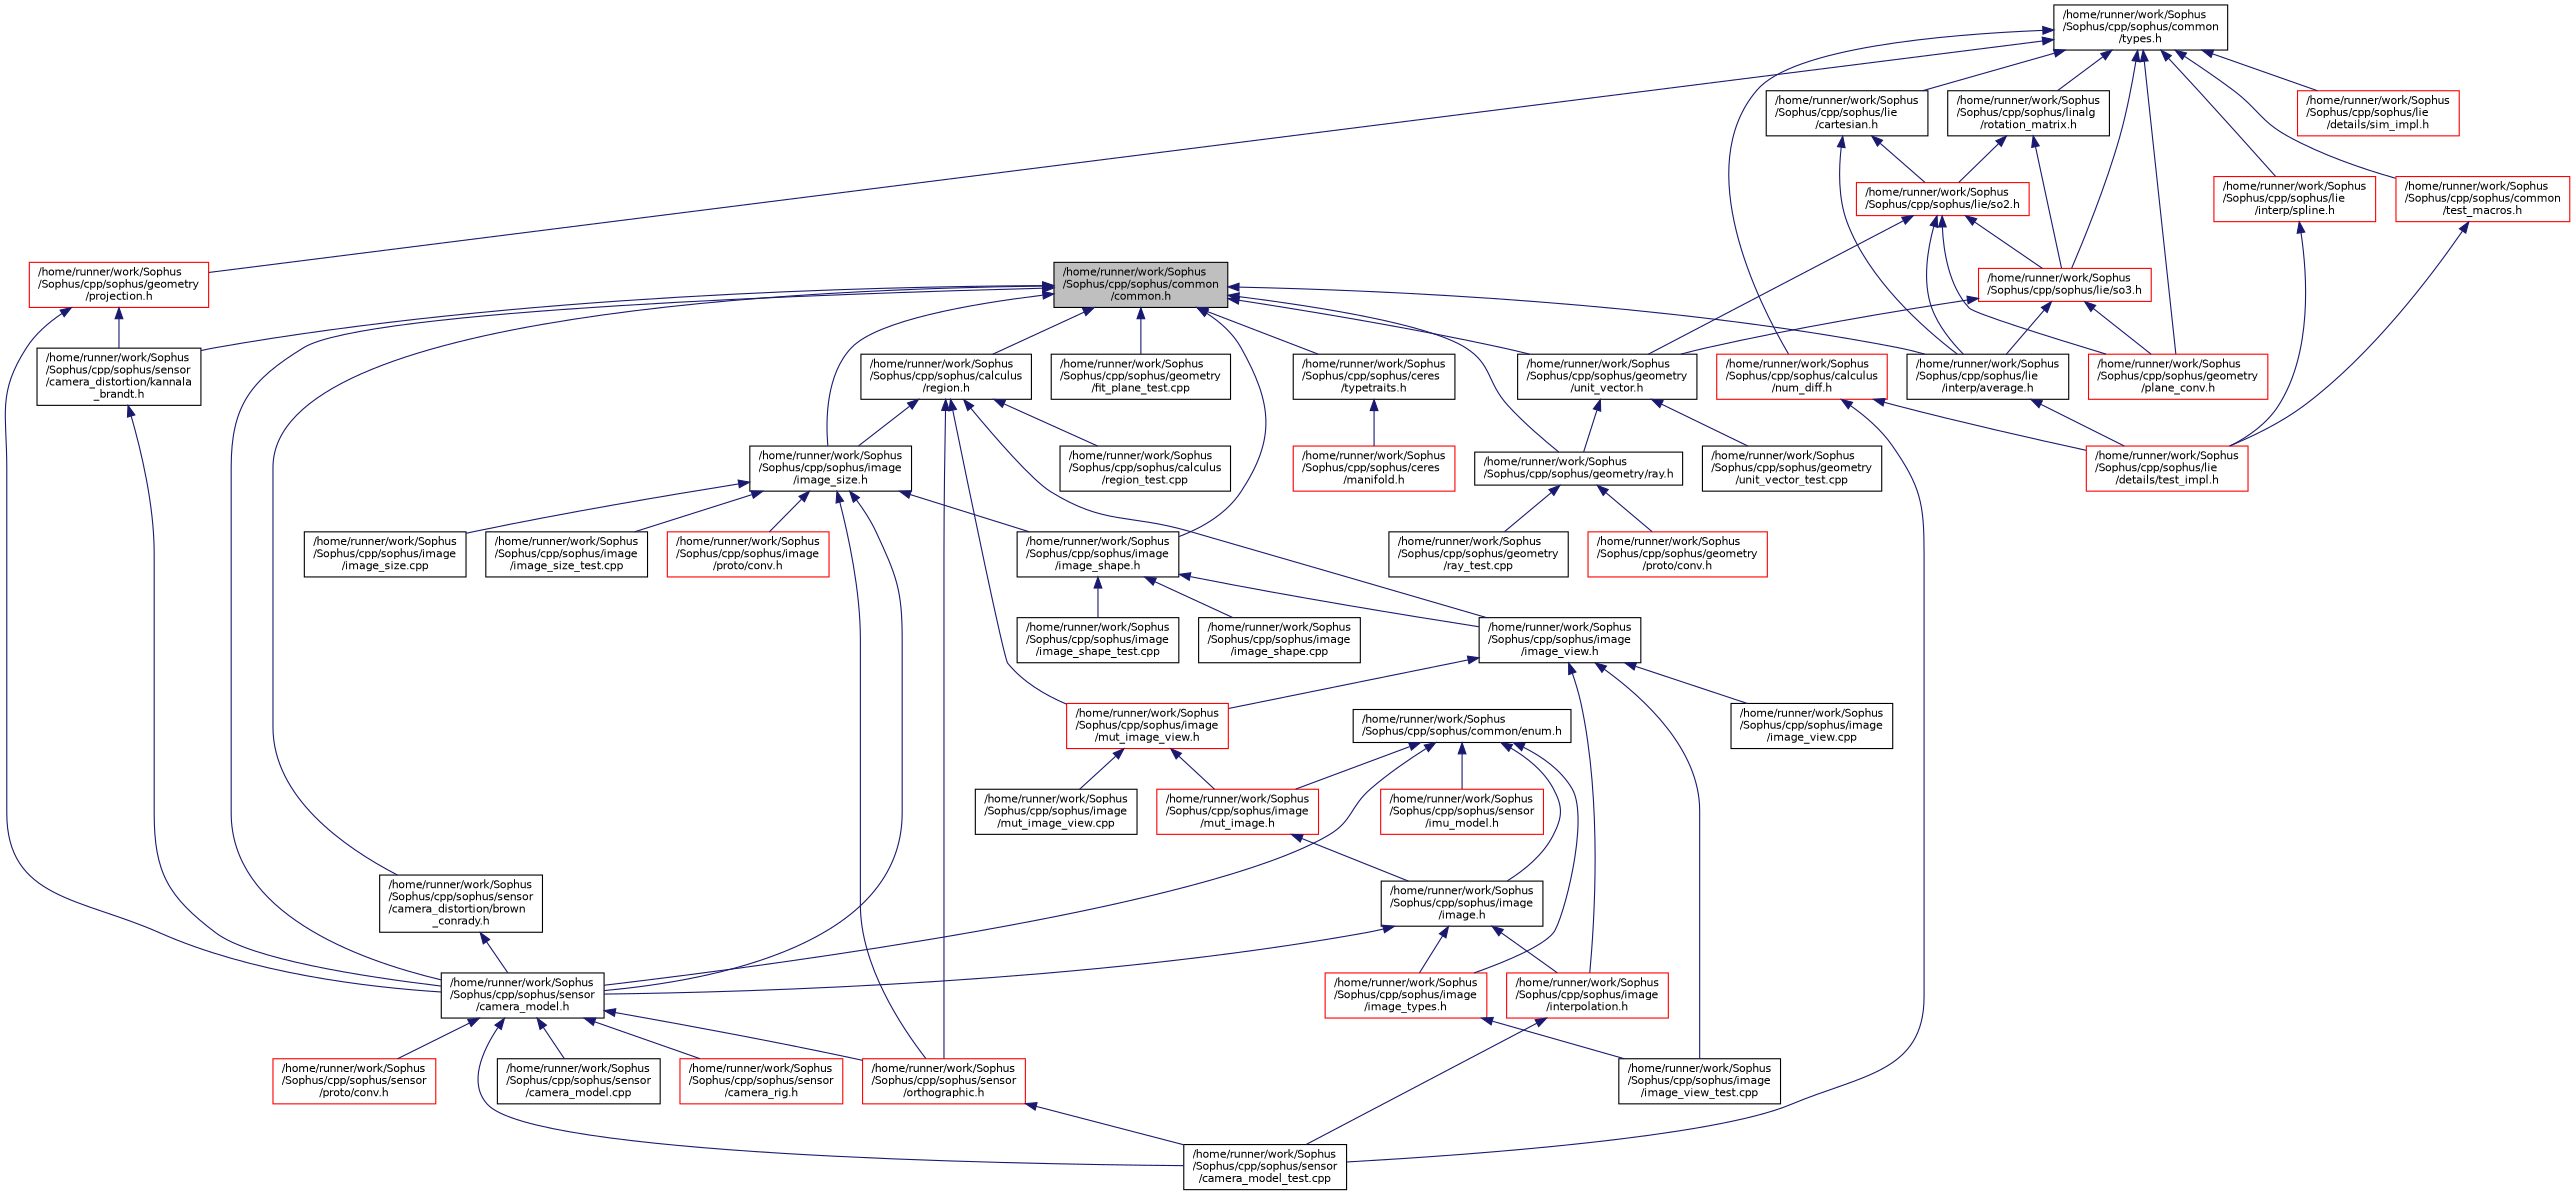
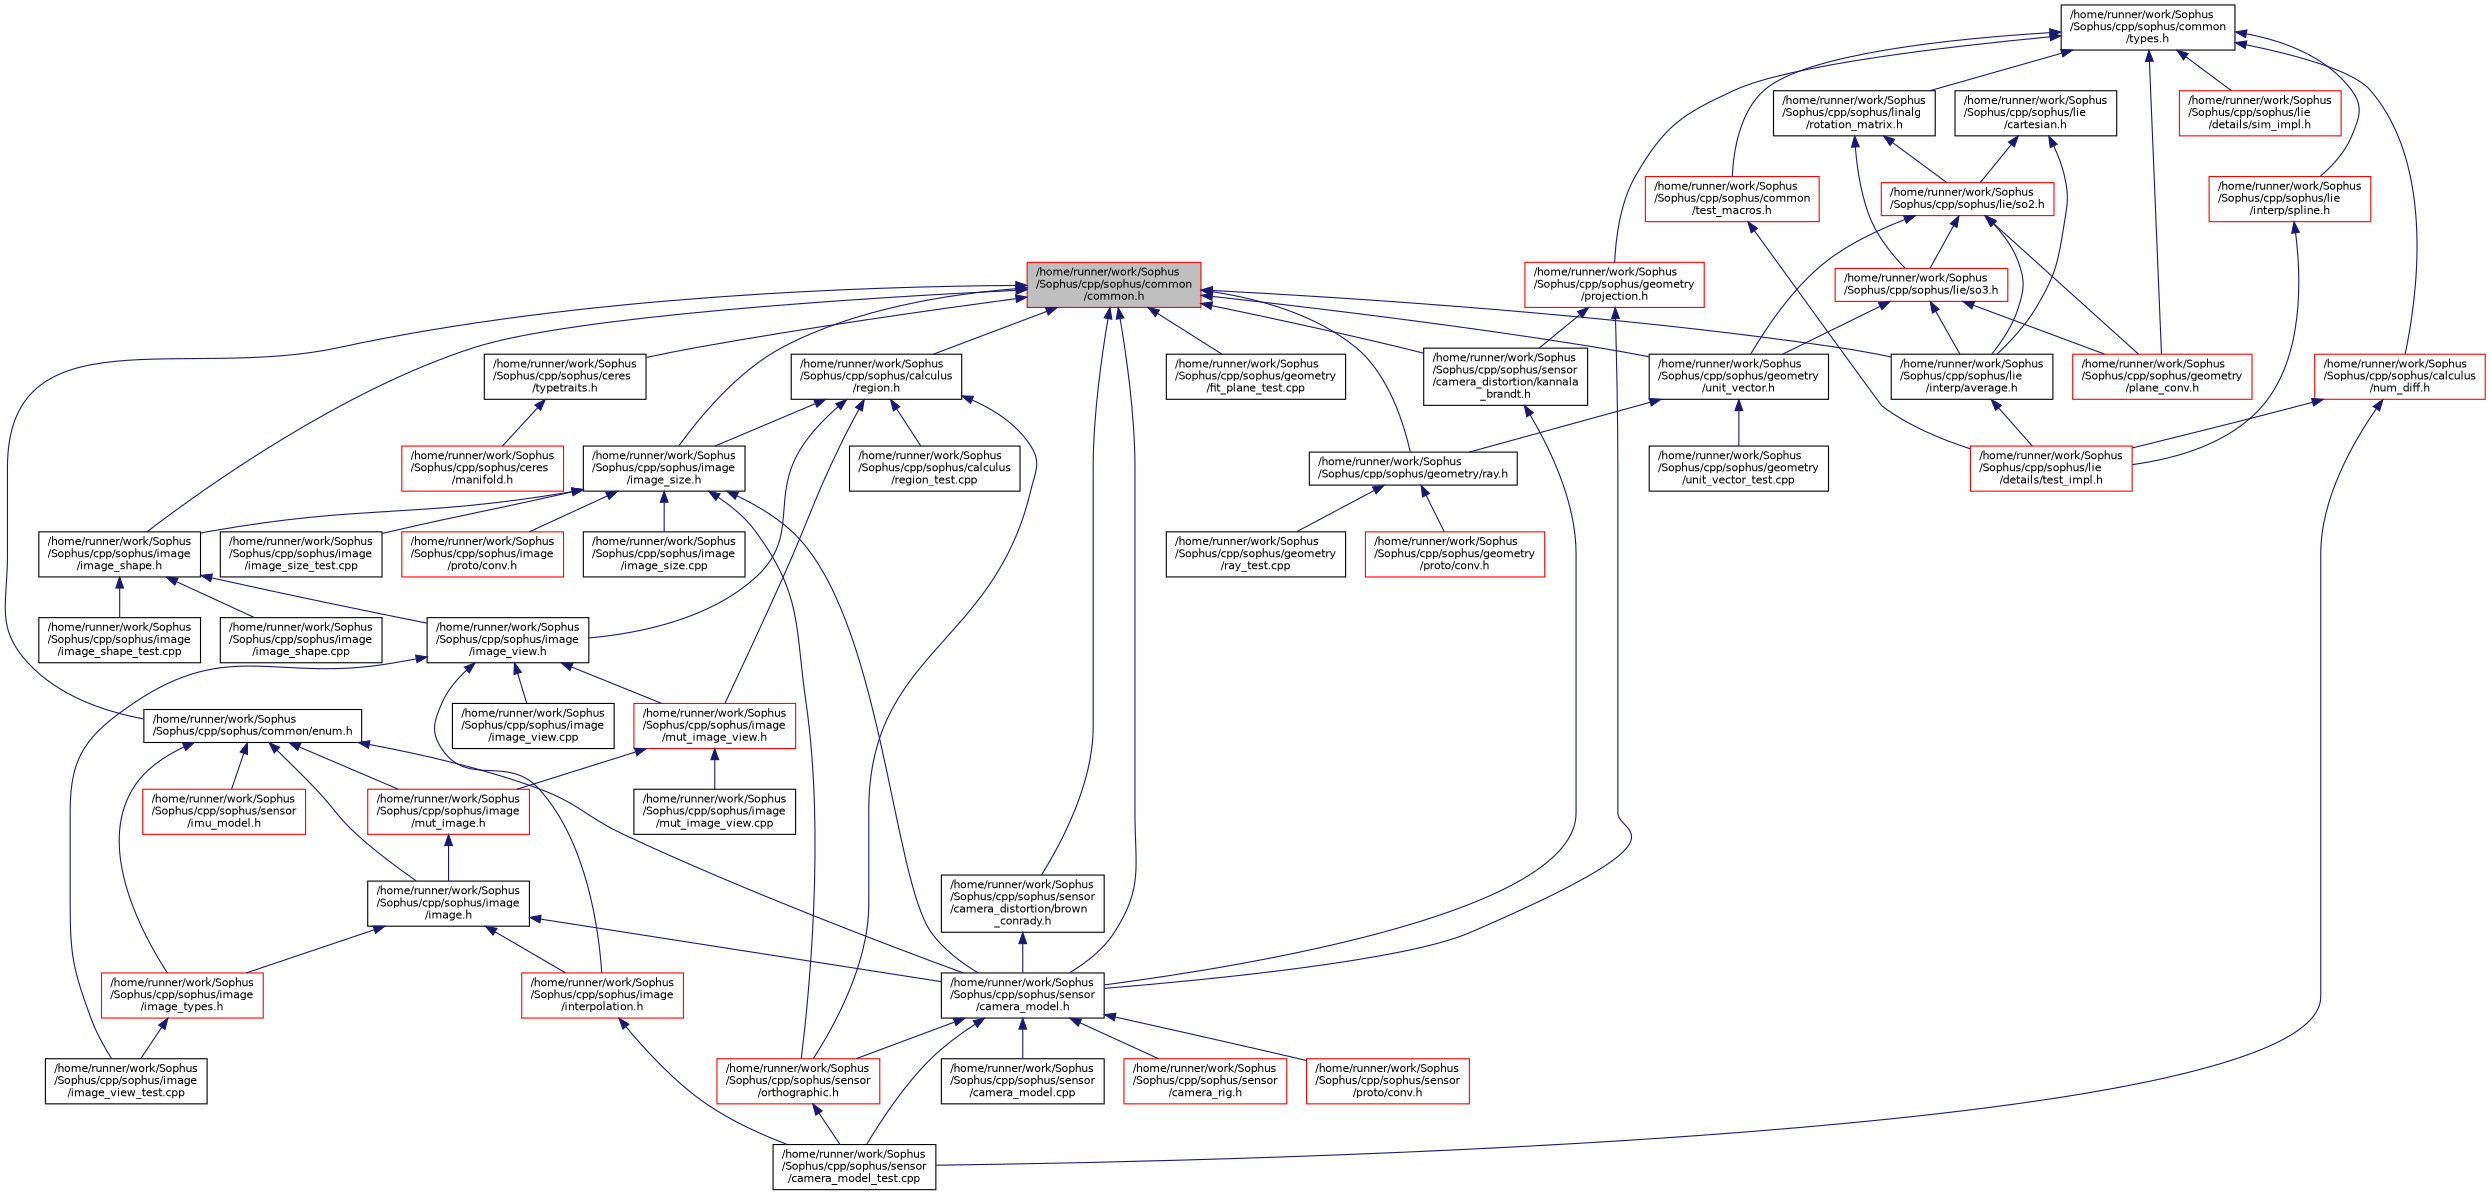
edge "/home/runner/work/Sophus /Sophus/cpp/sophus/lie /cartesian.h" -> "/home/runner/work/Sophus /Sophus/cpp/sophus/common /types.h": removed
edge "/home/runner/work/Sophus /Sophus/cpp/sophus/lie/so3.h" -> "/home/runner/work/Sophus /Sophus/cpp/sophus/common /types.h": removed
node "/home/runner/work/Sophus /Sophus/cpp/sophus/common /common.h": color black -> red
edge "/home/runner/work/Sophus /Sophus/cpp/sophus/common/enum.h" -> "/home/runner/work/Sophus /Sophus/cpp/sophus/common /common.h": added
